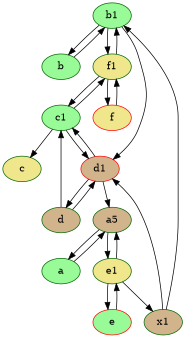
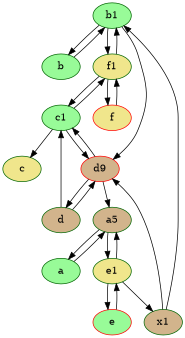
node "d1": label "d1" -> "d9"
